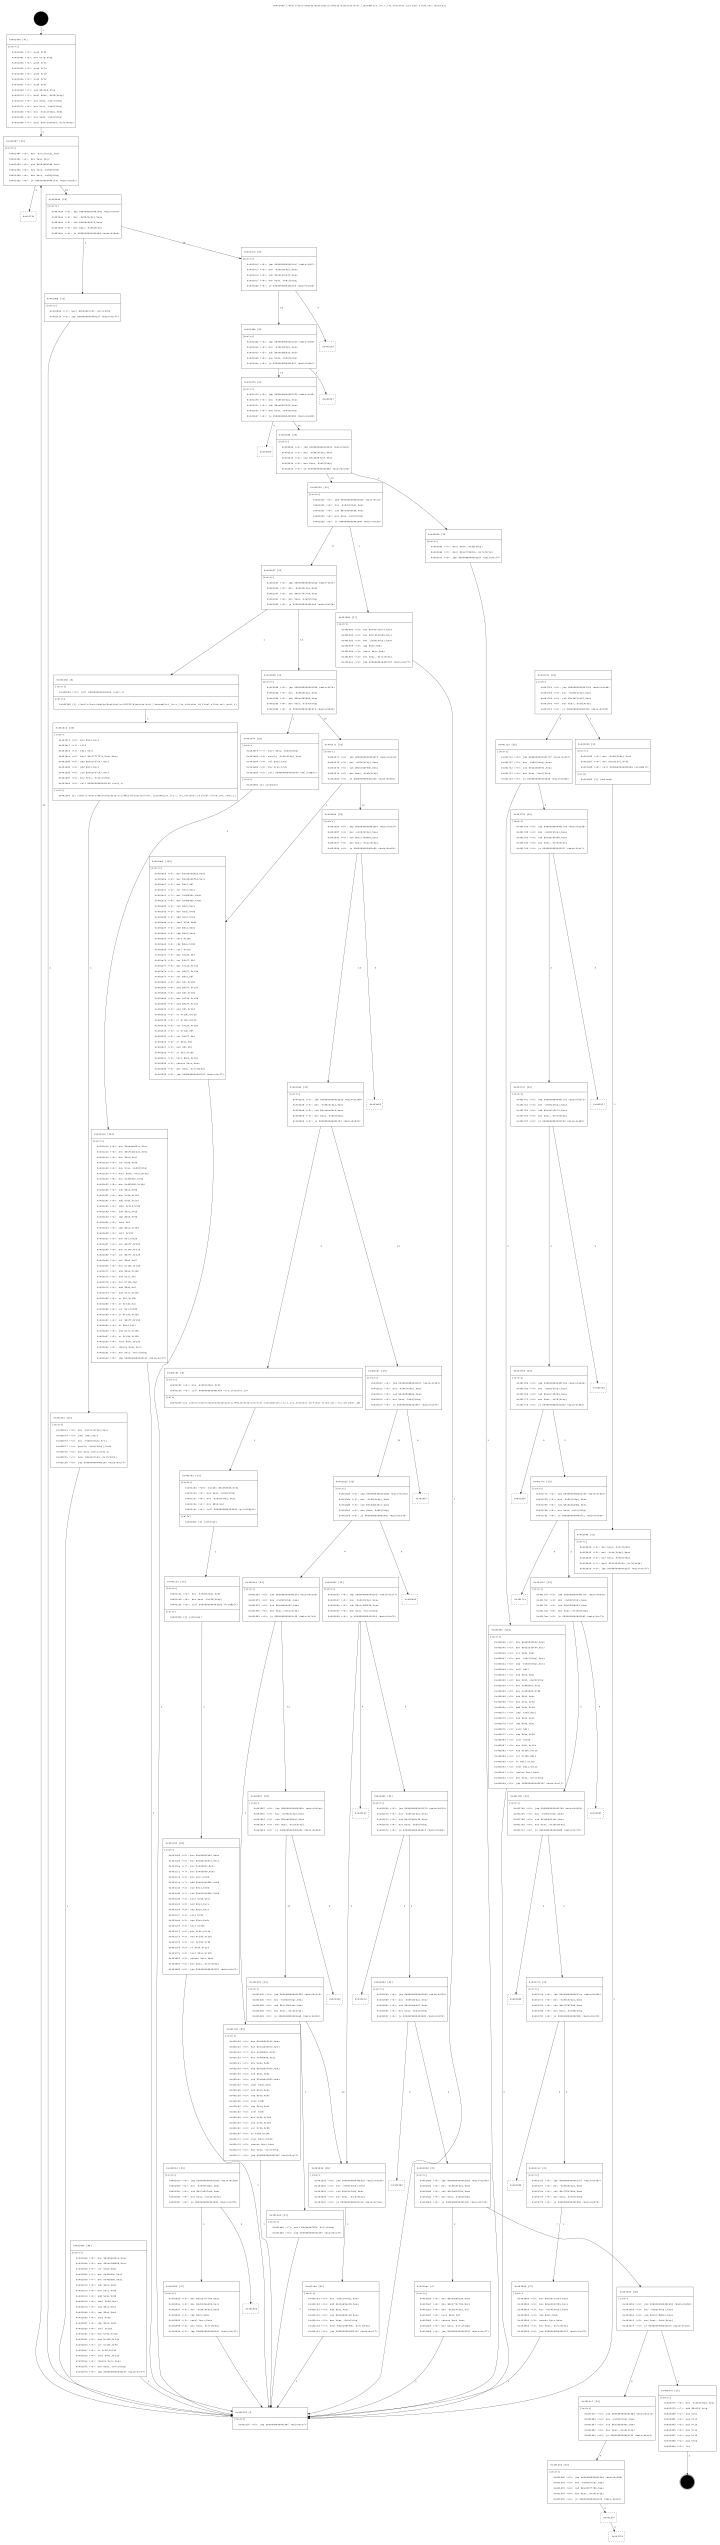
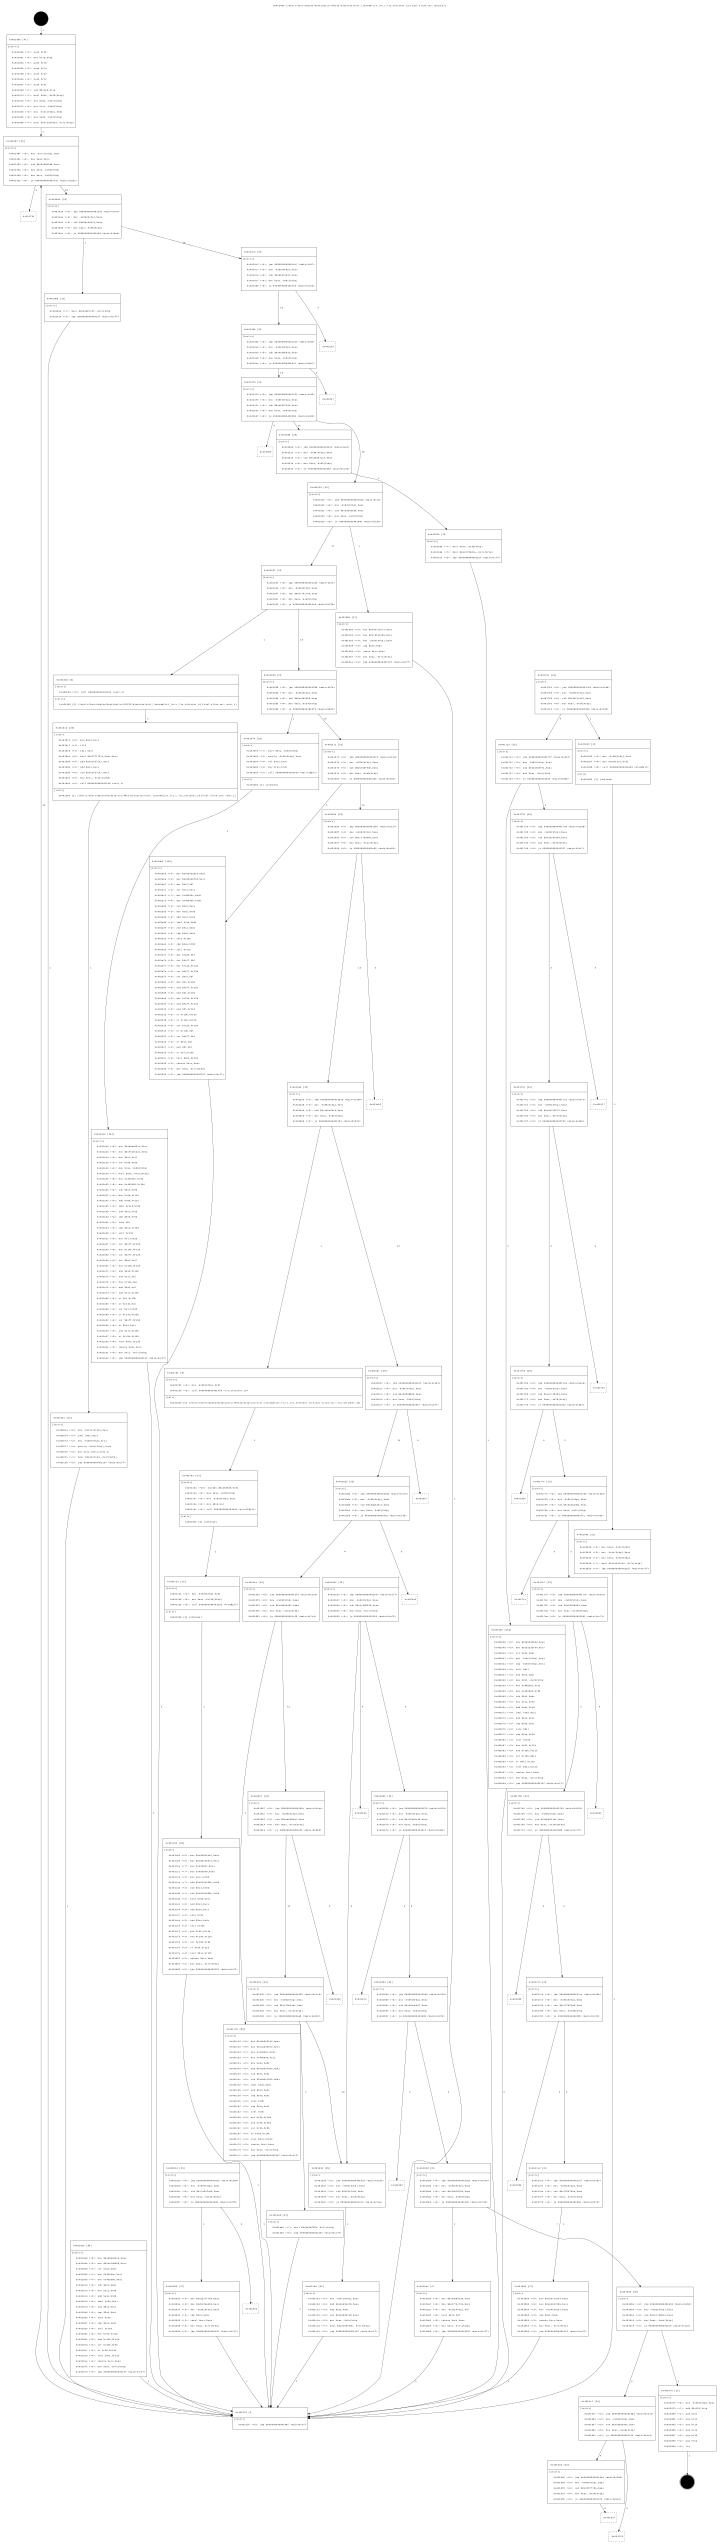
edge "0x40150d [25]" -> "0x401526 [25]": now "0x4014f4 [25]" -> "0x401526 [25]"
edge "0x401970" -> "0x401f24": now "0x4016cf [25]" -> "0x401f24"
